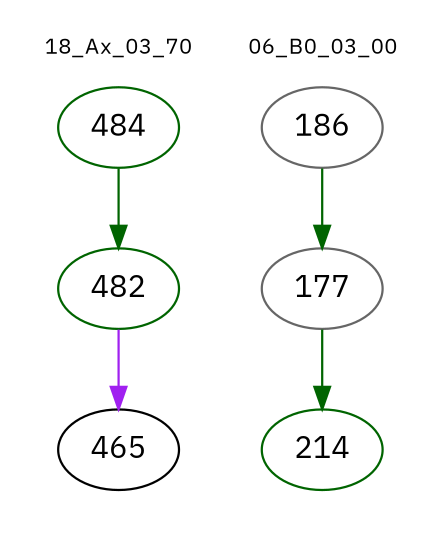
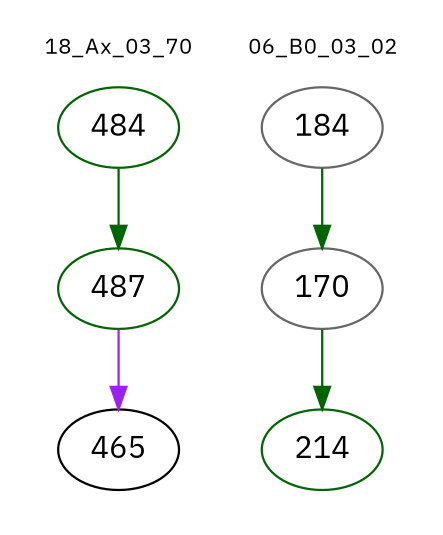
cluster "06_B0_03_00": label "06_B0_03_00" -> "06_B0_03_02"
node "186": label "186" -> "184"
node "482": label "482" -> "487"
node "177": label "177" -> "170"
